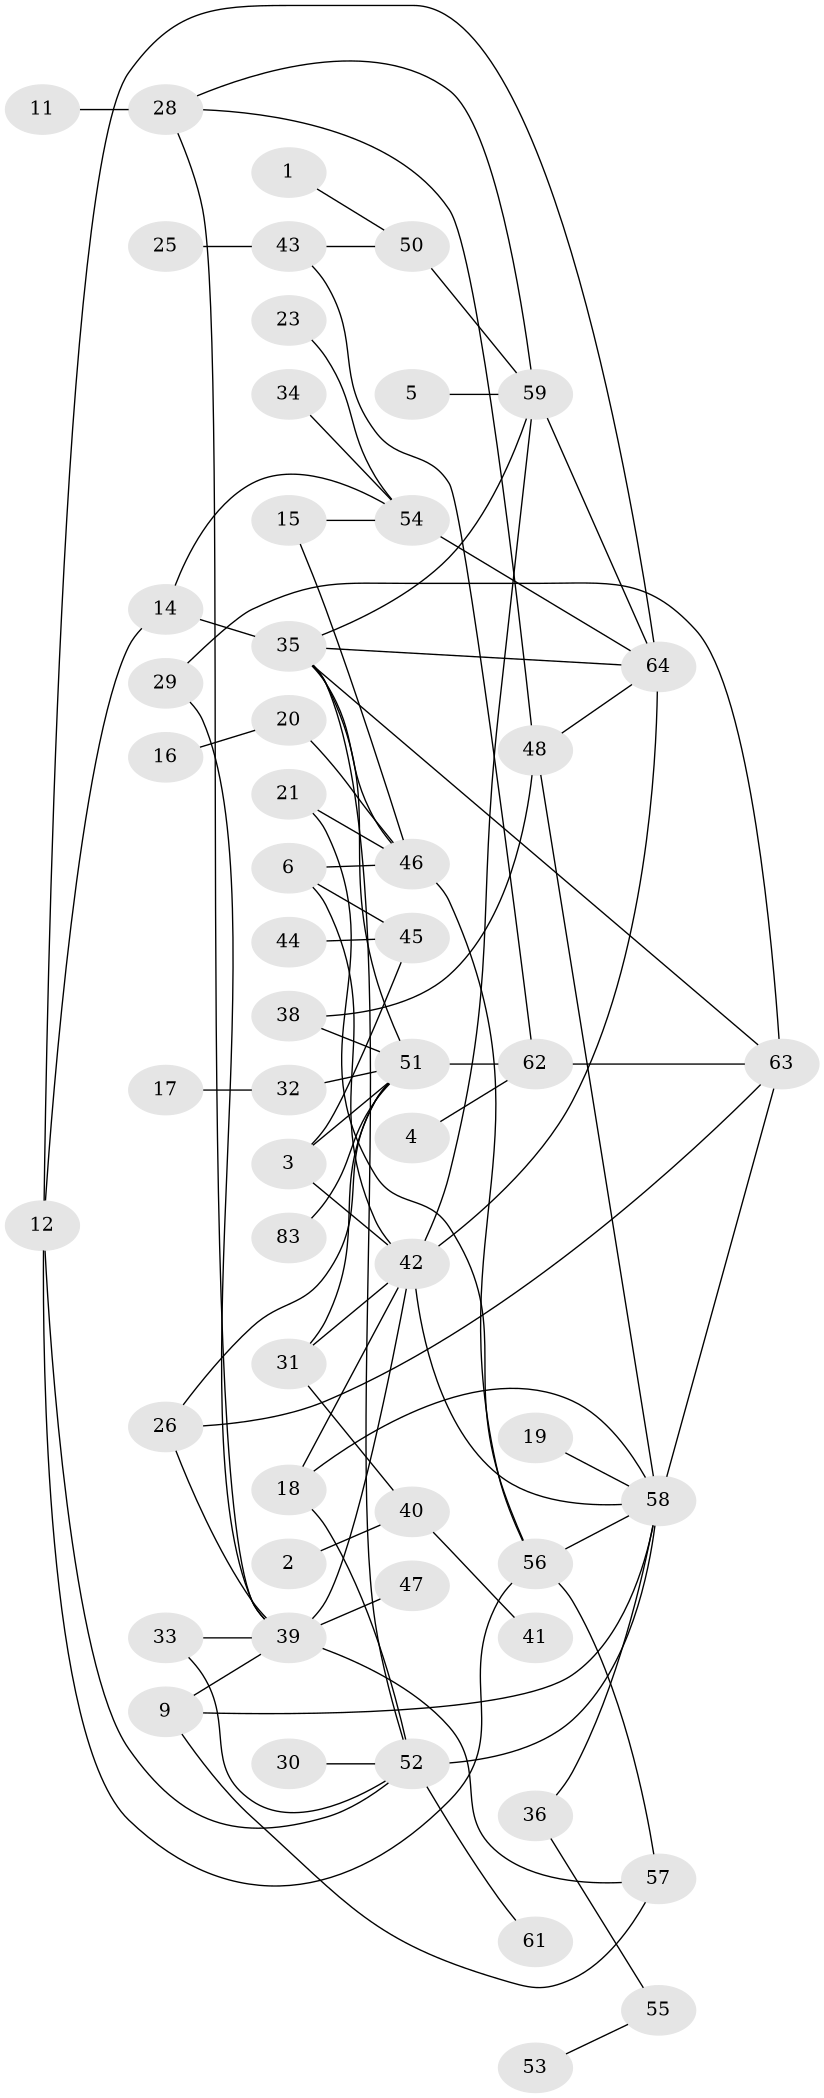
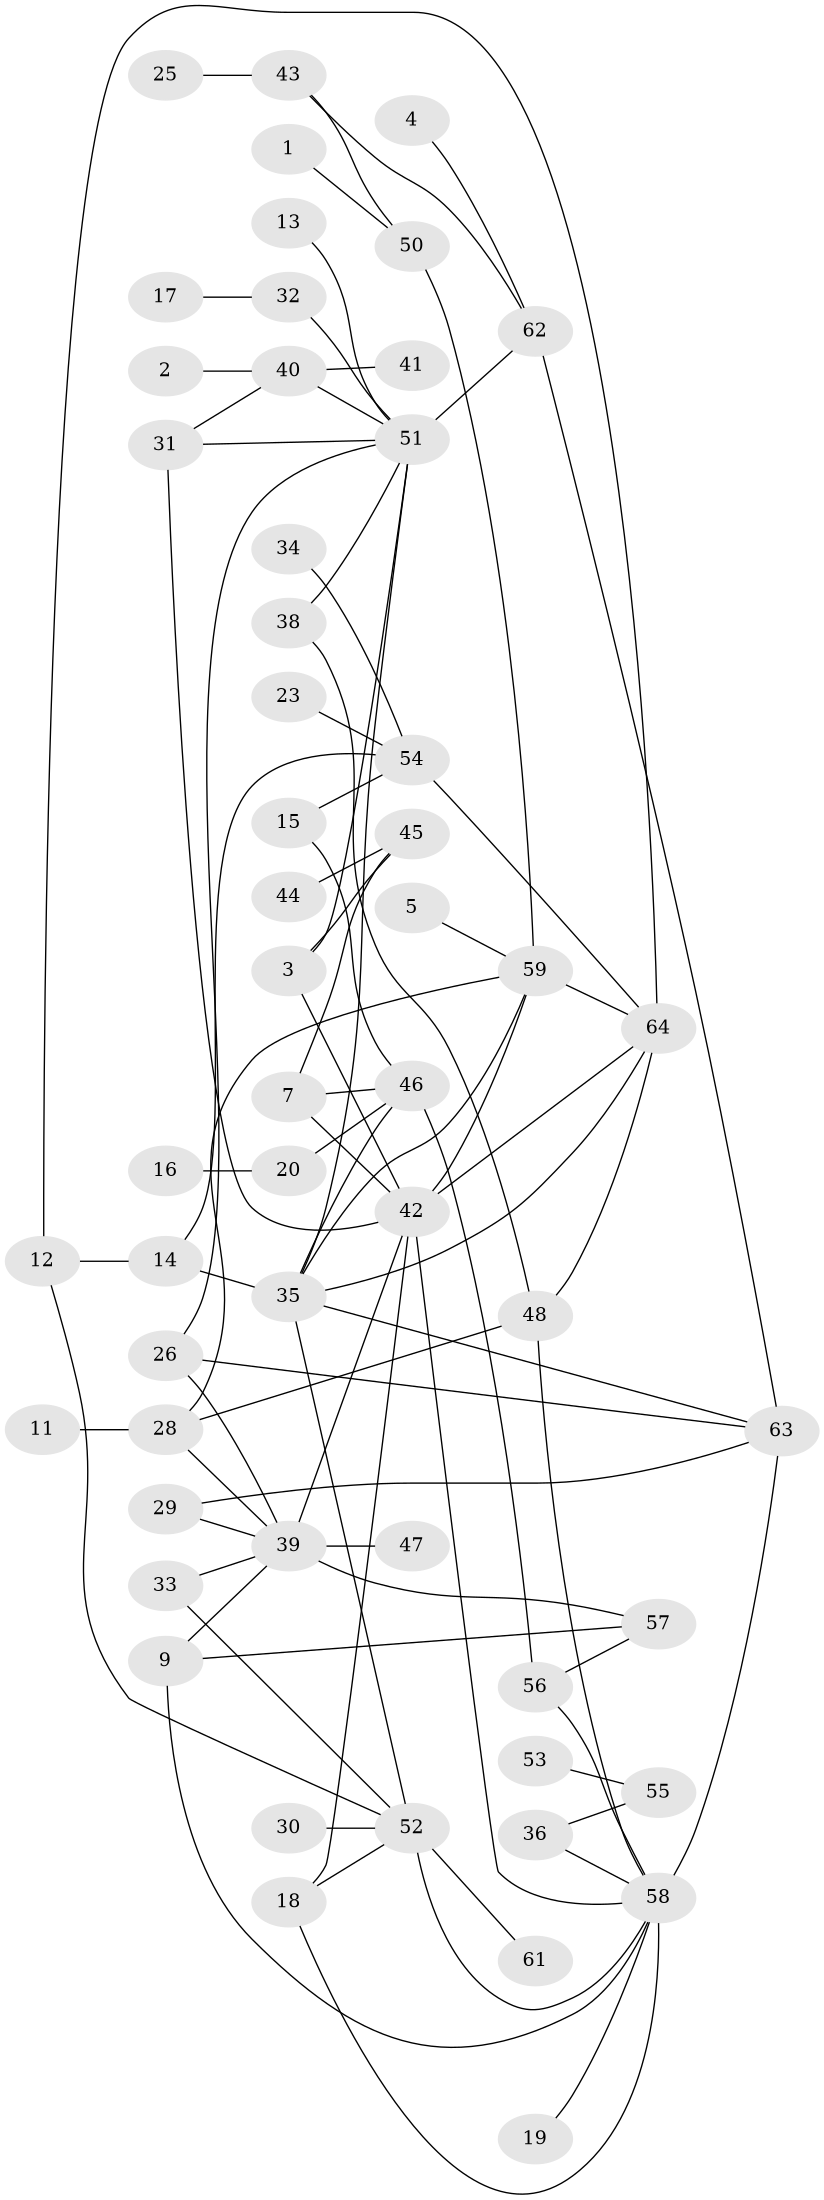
edge "40" -- "51": added
node "21": removed
node "6": label "6" -> "7"
node "83": label "83" -> "13"
edge "12" -- "56": removed
